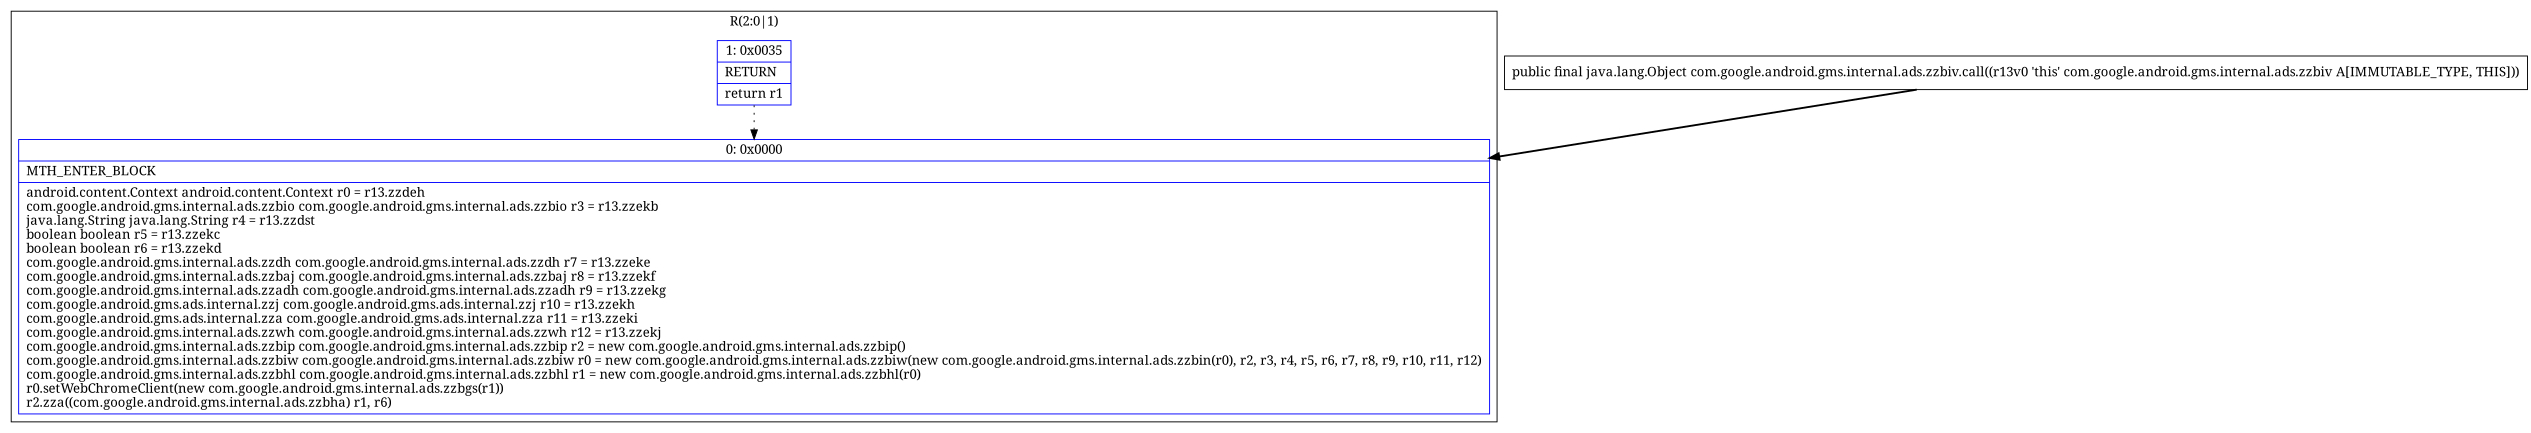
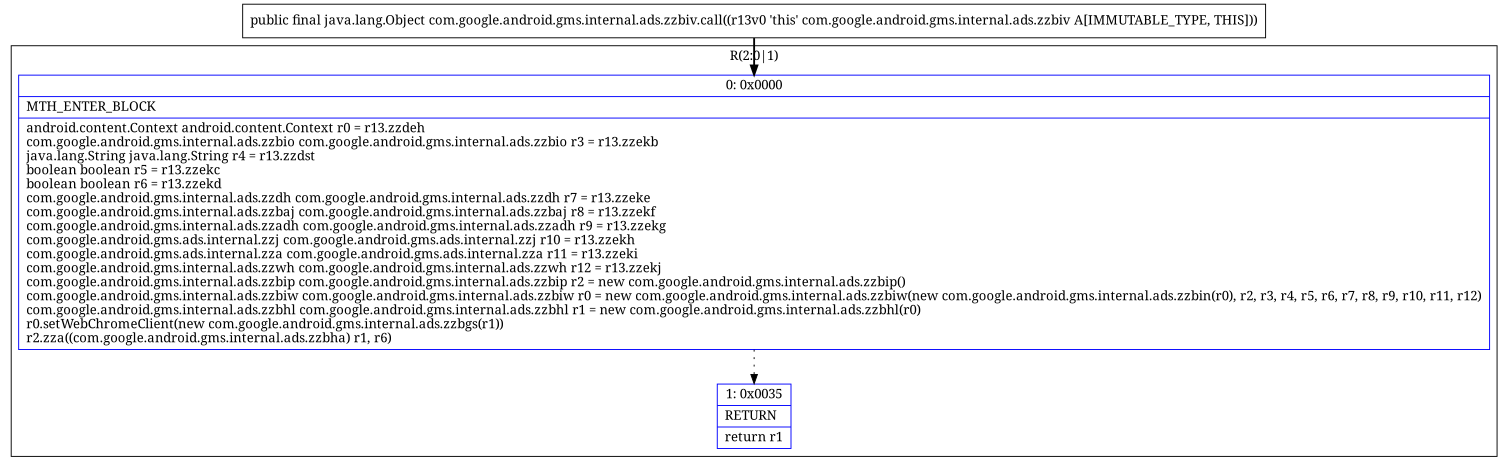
edge "1: 0x0035" -> "0: 0x0000": reversed
